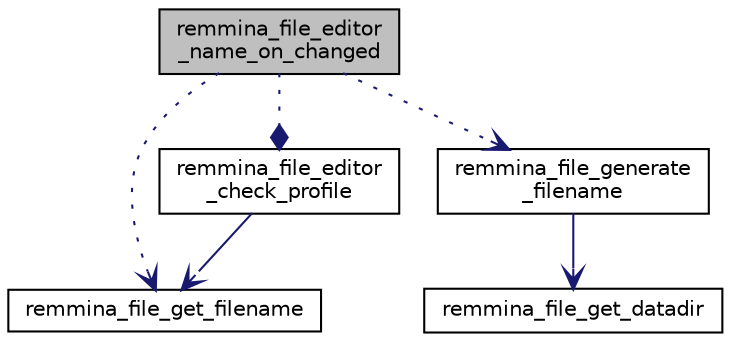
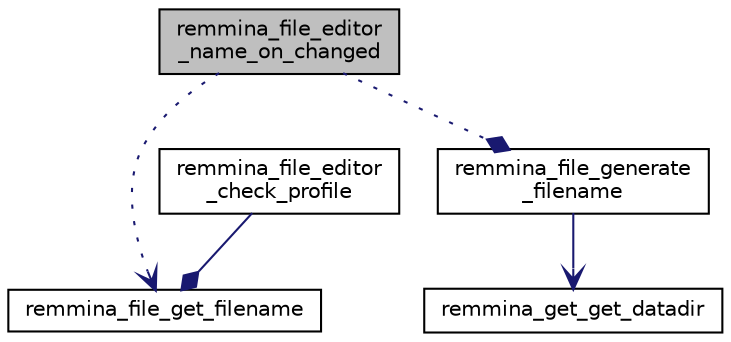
edge "remmina_file_editor _name_on_changed" -> "remmina_file_editor _check_profile": removed
edge "remmina_file_editor _name_on_changed" -> "remmina_file_generate _filename": arrowhead vee -> diamond
edge "remmina_file_editor _check_profile" -> "remmina_file_get_filename": arrowhead vee -> diamond
node "remmina_file_get_datadir": label "remmina_file_get_datadir" -> "remmina_get_get_datadir"
